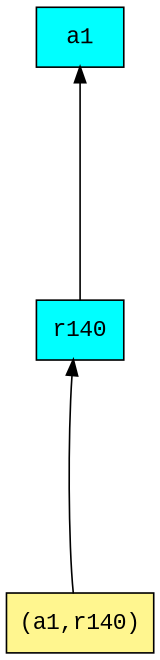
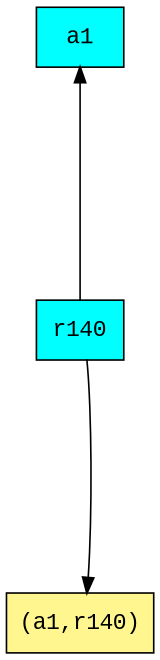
edge "(a1,r140)" -> "r140": reversed
